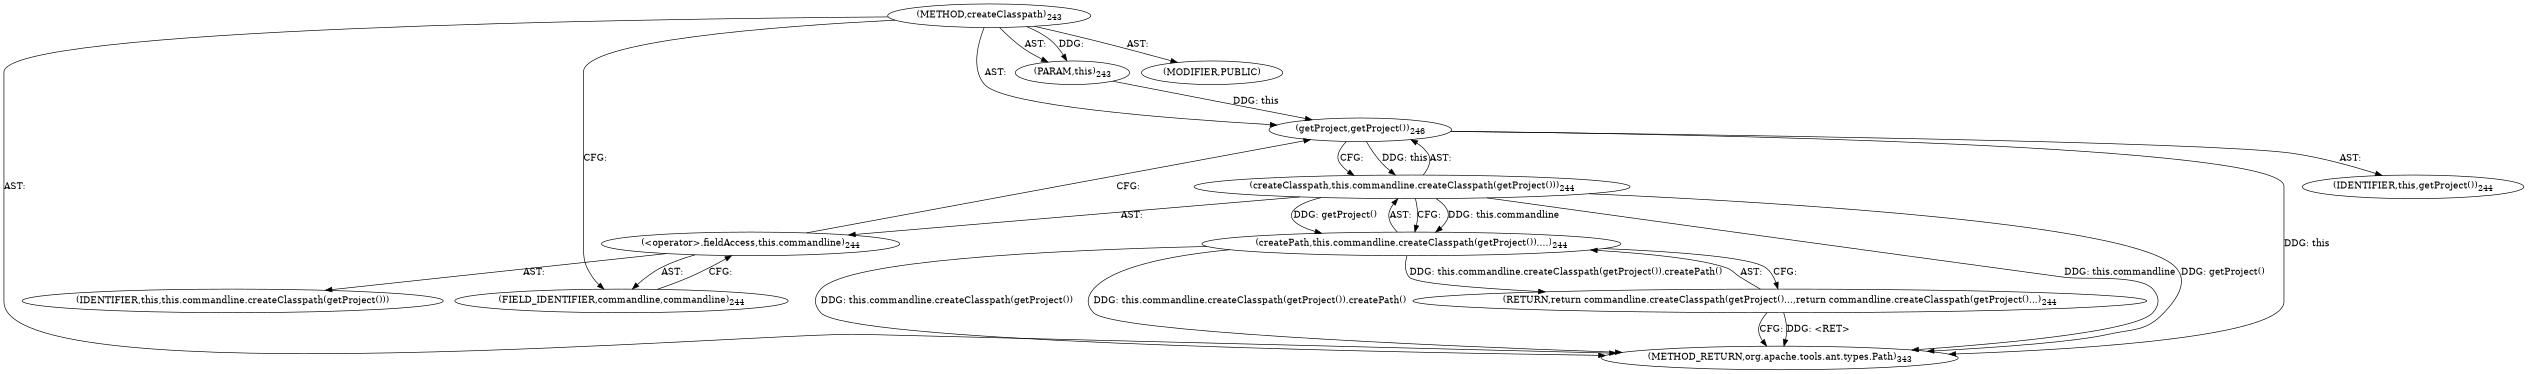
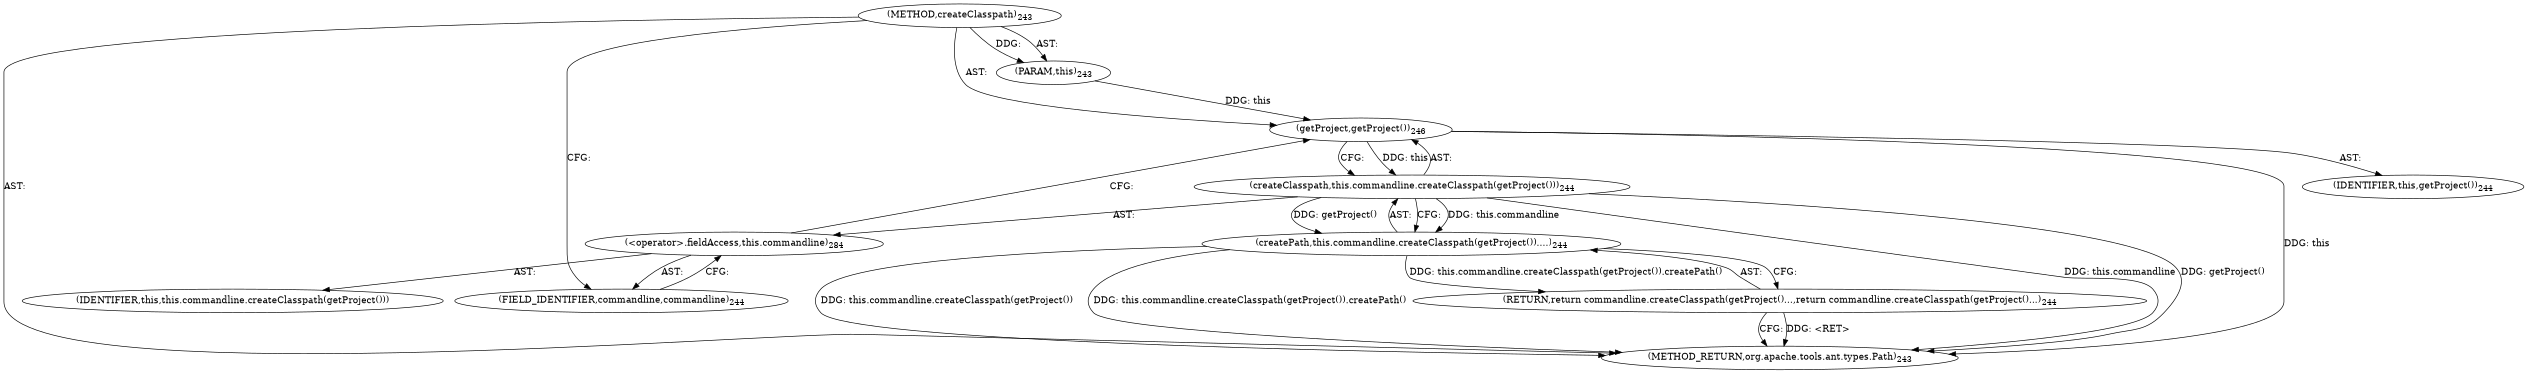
node "(MODIFIER,PUBLIC)": removed
node "(<operator>.fieldAccess,this.commandline)": text "244" -> "284"
node "(METHOD_RETURN,org.apache.tools.ant.types.Path)": text "343" -> "243"
